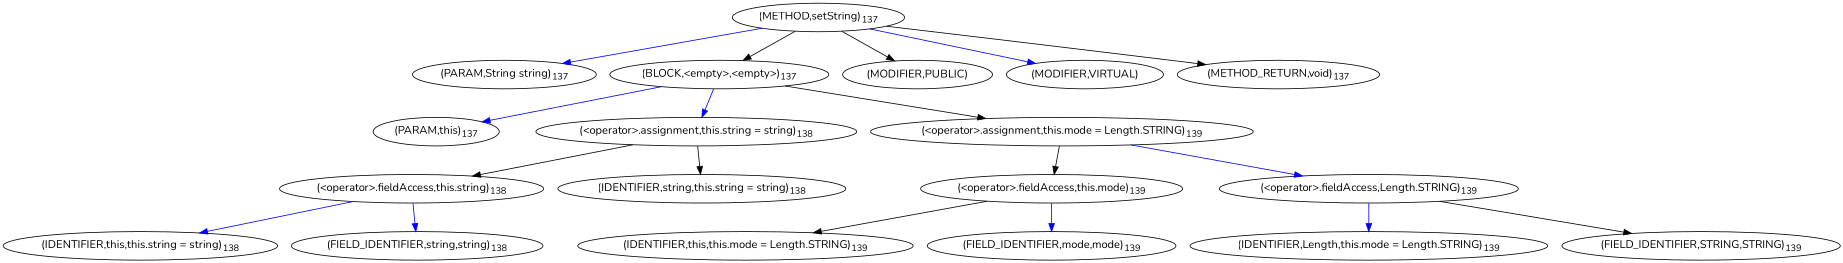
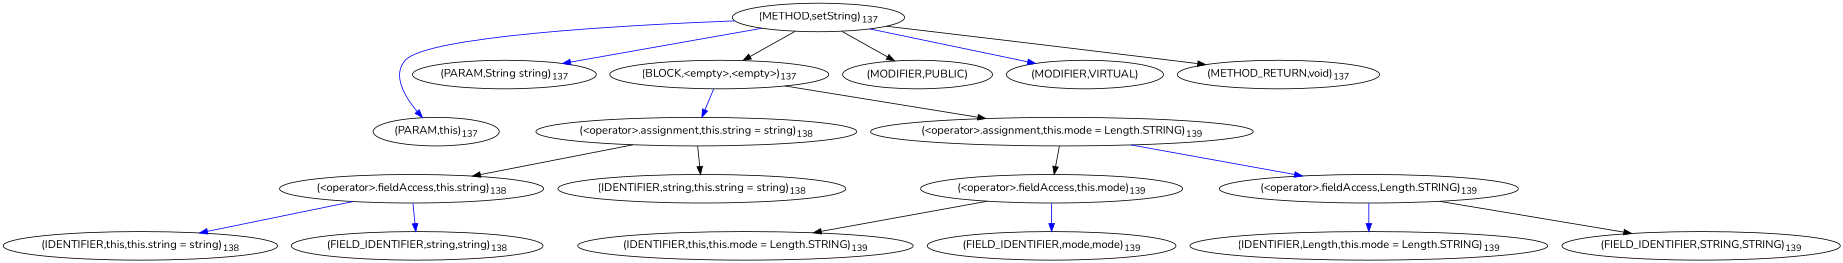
edge "(BLOCK,<empty>,<empty>)" -> "(PARAM,this)": now "(METHOD,setString)" -> "(PARAM,this)"
